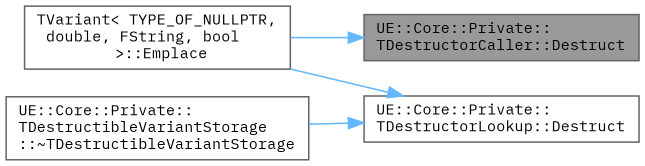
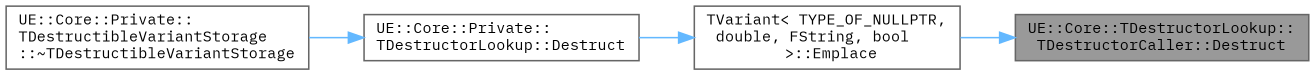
node "UE::Core::Private:: TDestructorCaller::Destruct": label "UE::Core::Private:: TDestructorCaller::Destruct" -> "UE::Core::TDestructorLookup:: TDestructorCaller::Destruct"
edge "TVariant< TYPE_OF_NULLPTR, double, FString, bool >::Emplace" -> "UE::Core::Private:: TDestructorLookup::Destruct": reversed
